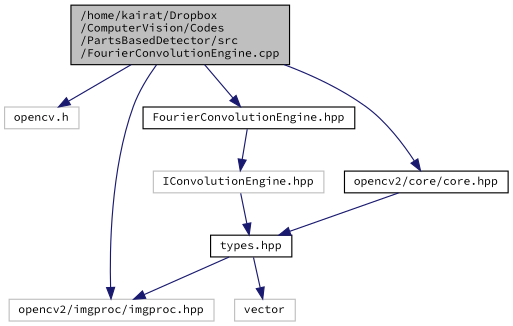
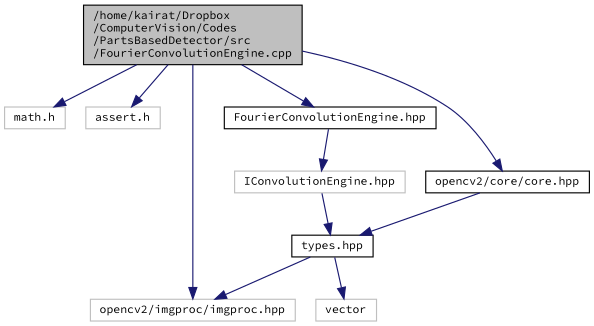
node "opencv.h": label "opencv.h" -> "math.h"
node "assert.h": added
